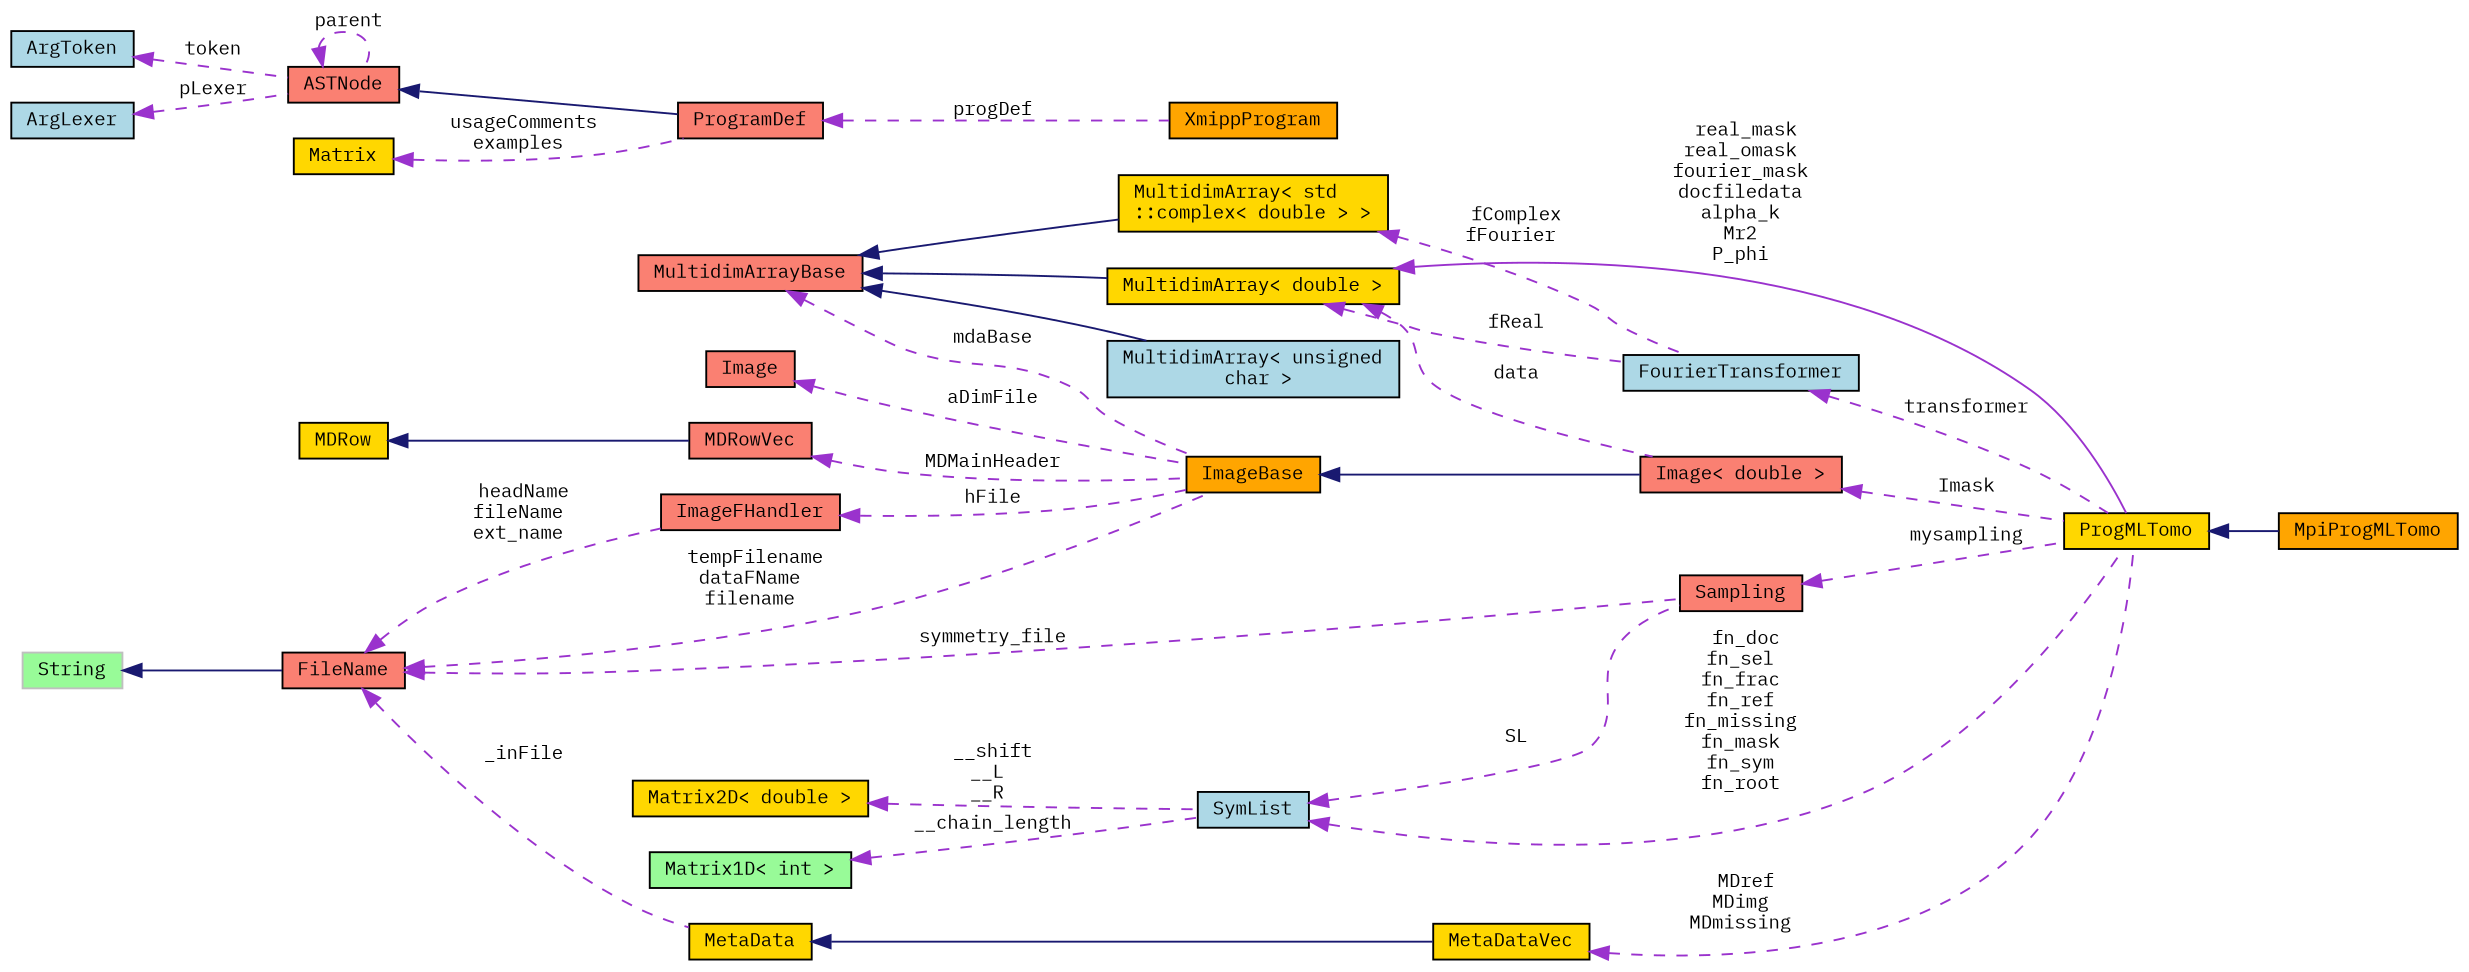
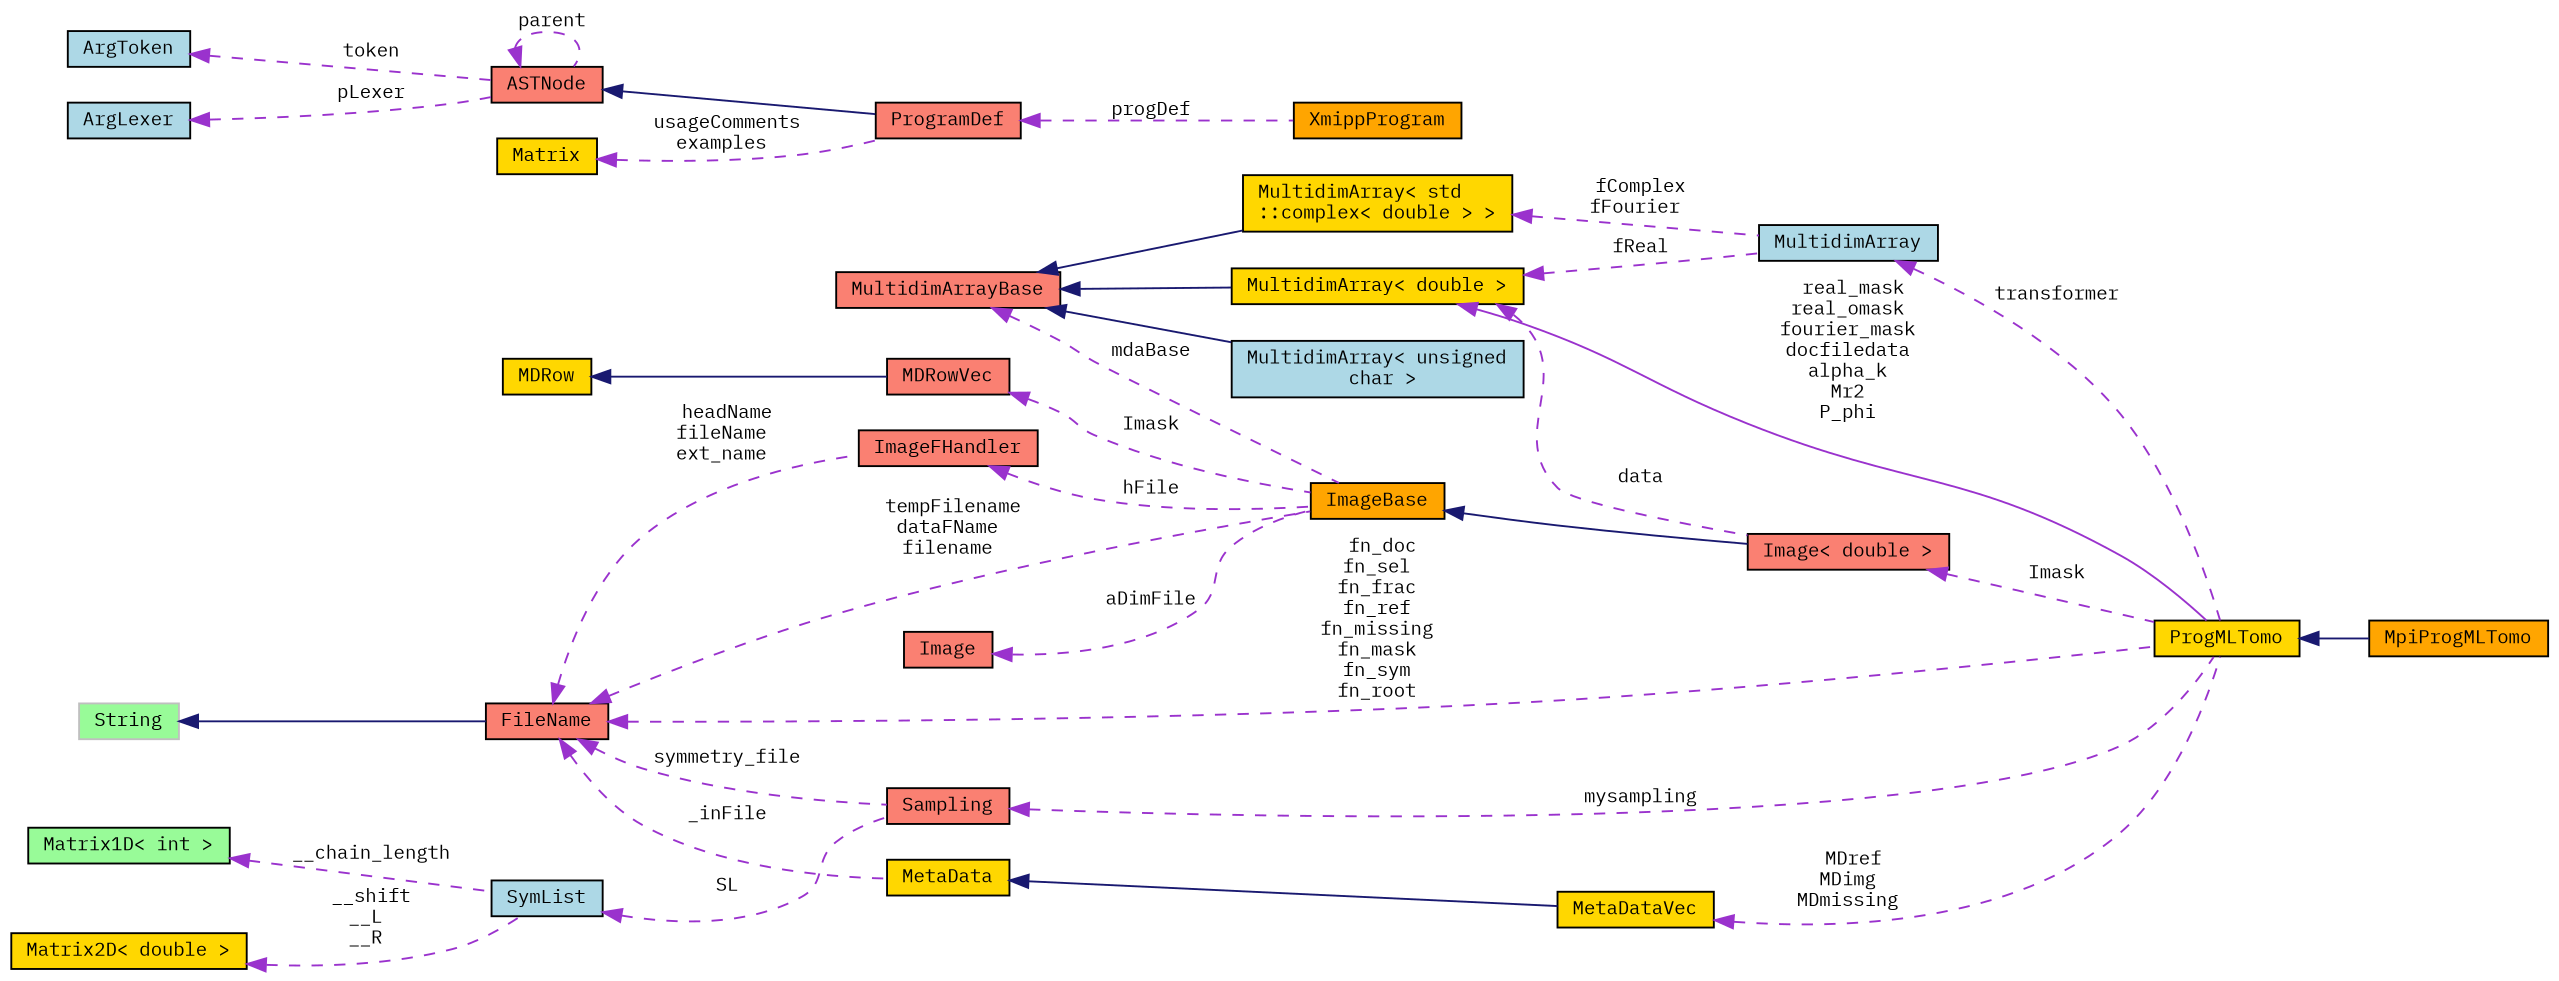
node "FourierTransformer": label "FourierTransformer" -> "MultidimArray"
edge "ImageBase" -> "MDRowVec": label " MDMainHeader" -> " Imask"
edge "ProgMLTomo" -> "SymList": now "ProgMLTomo" -> "FileName"
